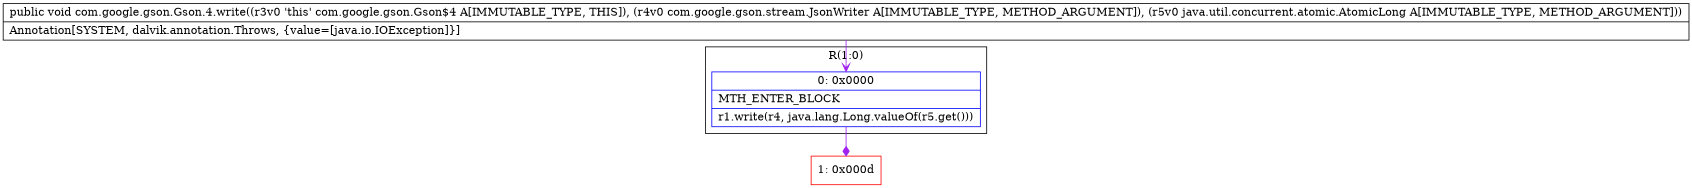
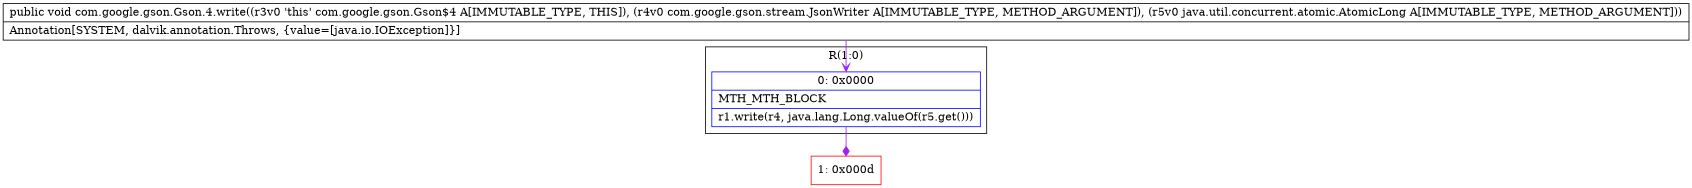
node "0: 0x0000": text "MTH_ENTER_BLOCK" -> "MTH_MTH_BLOCK"
